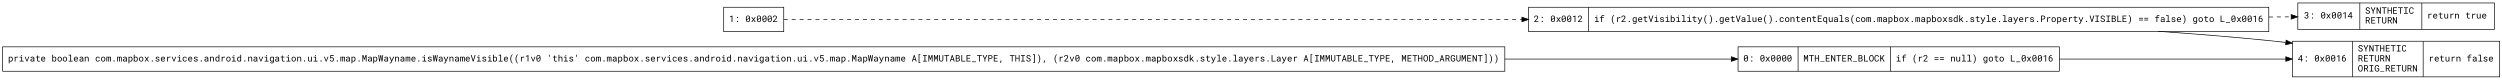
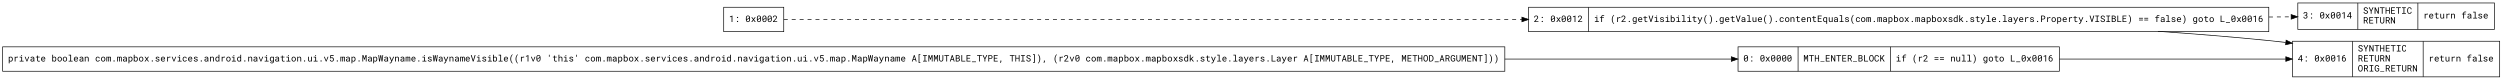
node "3: 0x0014": text "return true" -> "return false"
